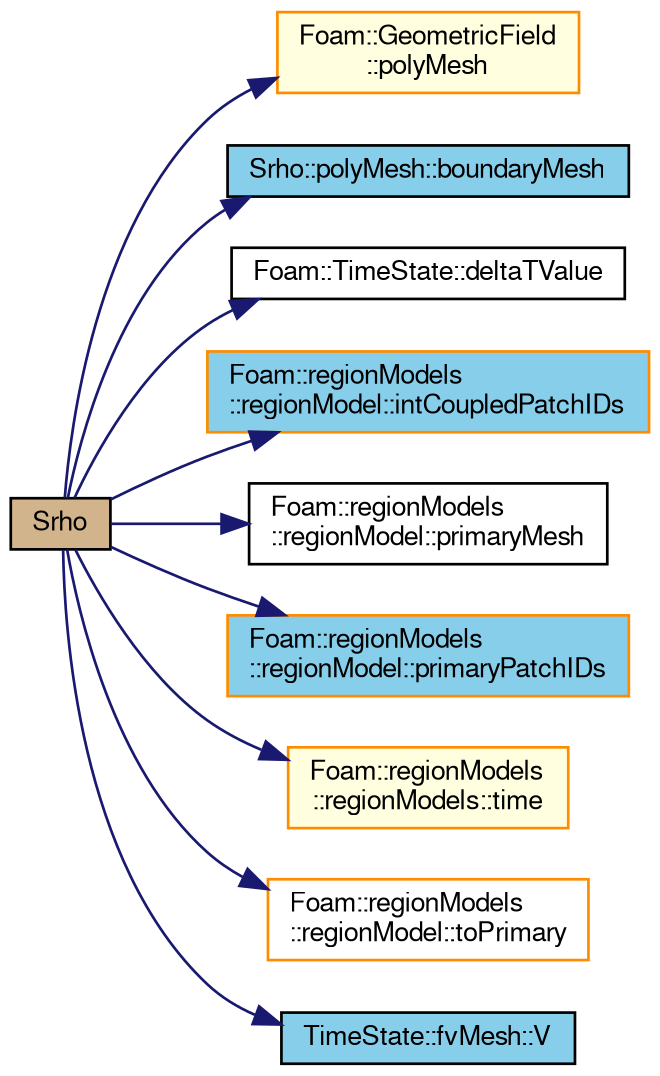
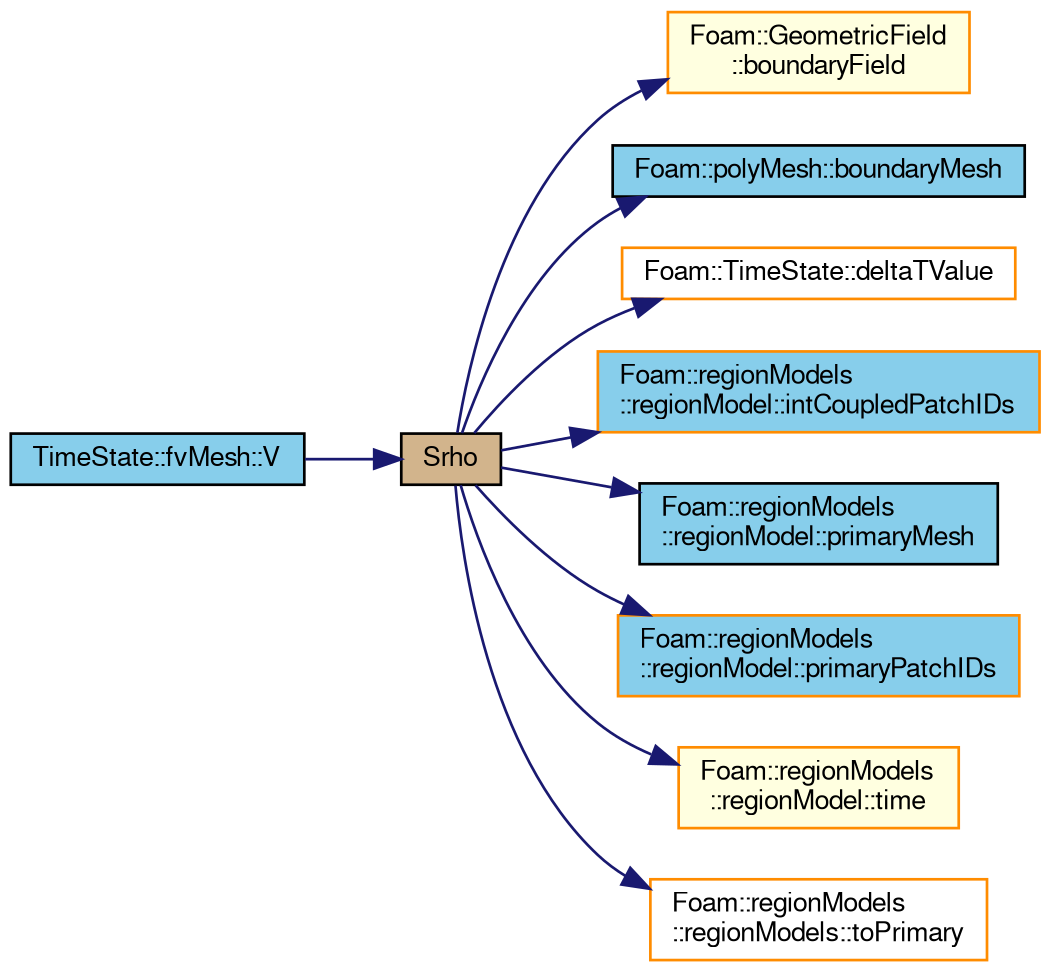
node "Foam::GeometricField ::polyMesh": label "Foam::GeometricField ::polyMesh" -> "Foam::GeometricField ::boundaryField"
node "Srho::polyMesh::boundaryMesh": label "Srho::polyMesh::boundaryMesh" -> "Foam::polyMesh::boundaryMesh"
node "Foam::TimeState::deltaTValue": color black -> darkorange
node "Foam::regionModels ::regionModel::primaryMesh": fillcolor white -> skyblue
node "Foam::regionModels ::regionModels::time": label "Foam::regionModels ::regionModels::time" -> "Foam::regionModels ::regionModel::time"
edge "Srho" -> "TimeState::fvMesh::V": reversed
node "Foam::regionModels ::regionModel::toPrimary": label "Foam::regionModels ::regionModel::toPrimary" -> "Foam::regionModels ::regionModels::toPrimary"
